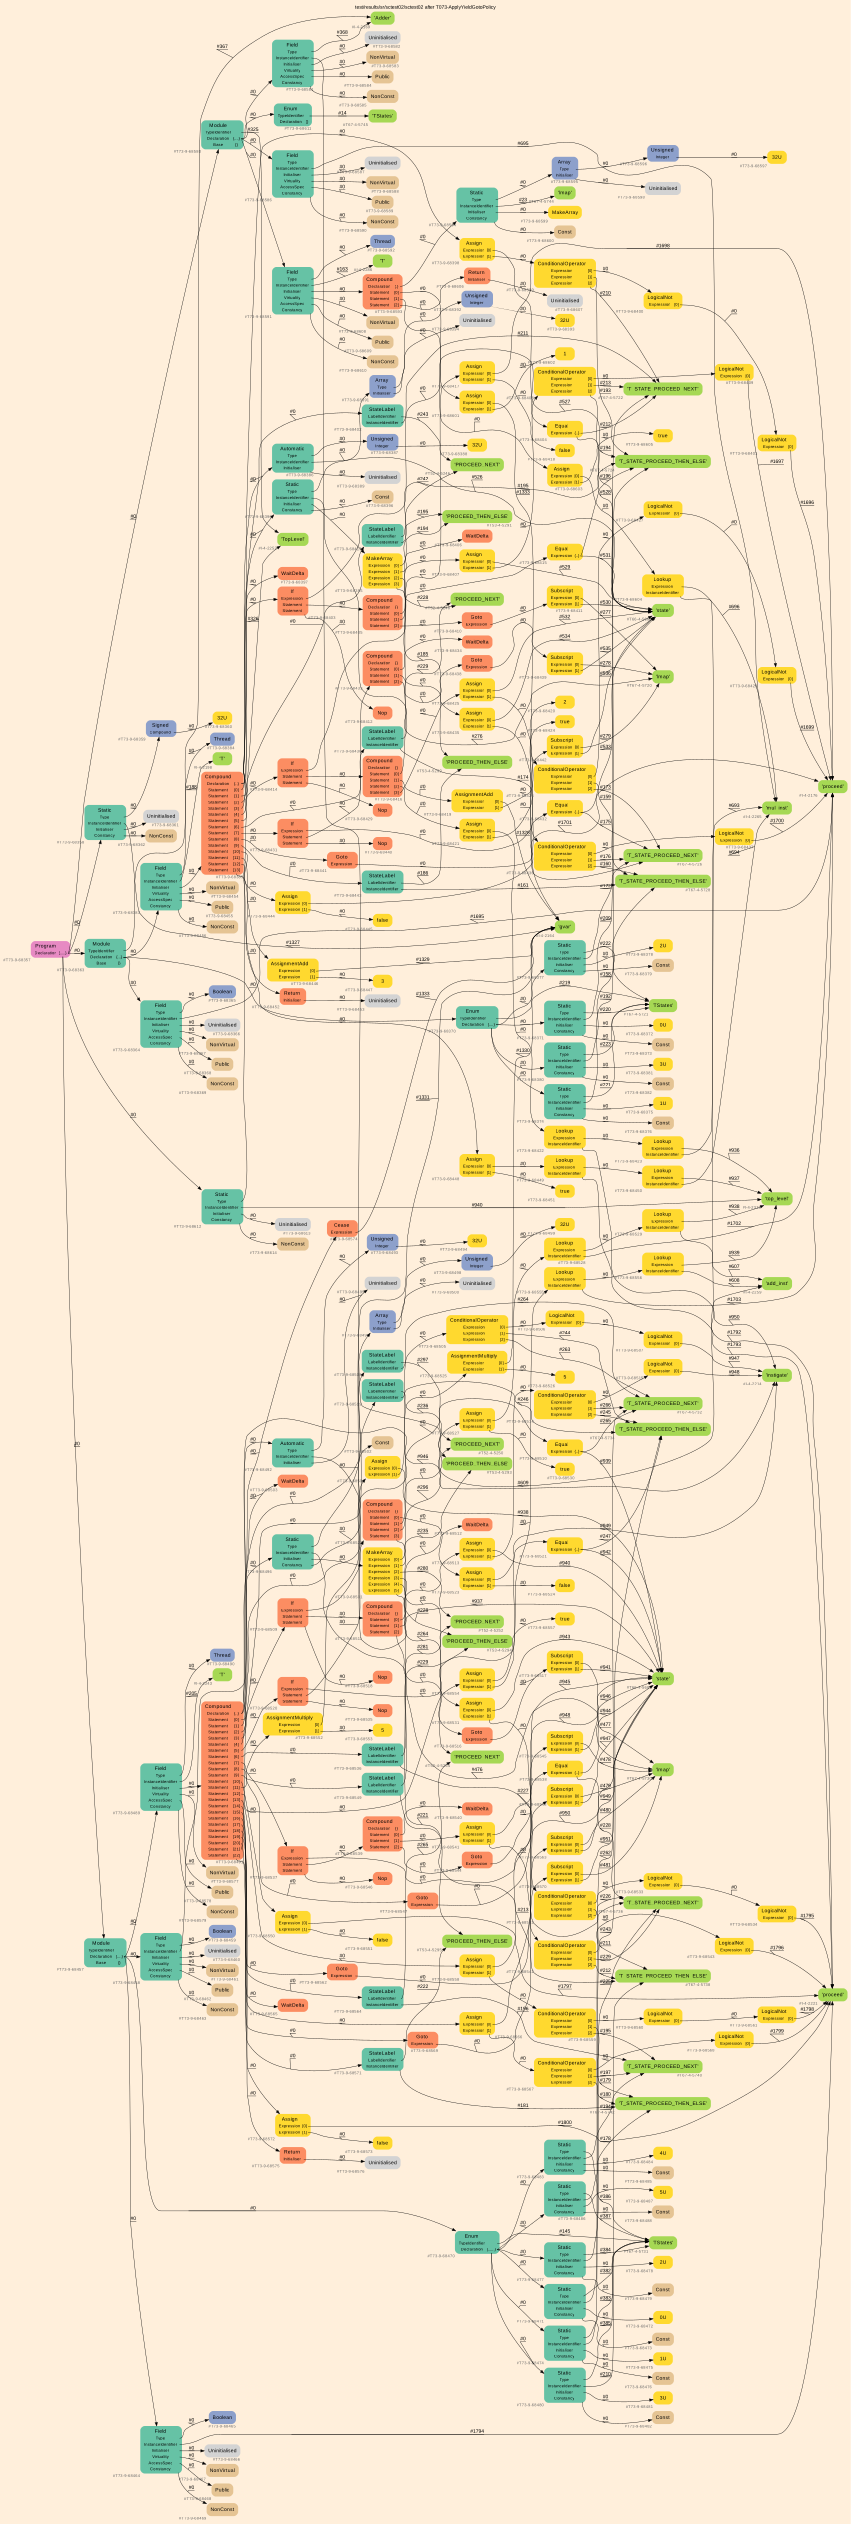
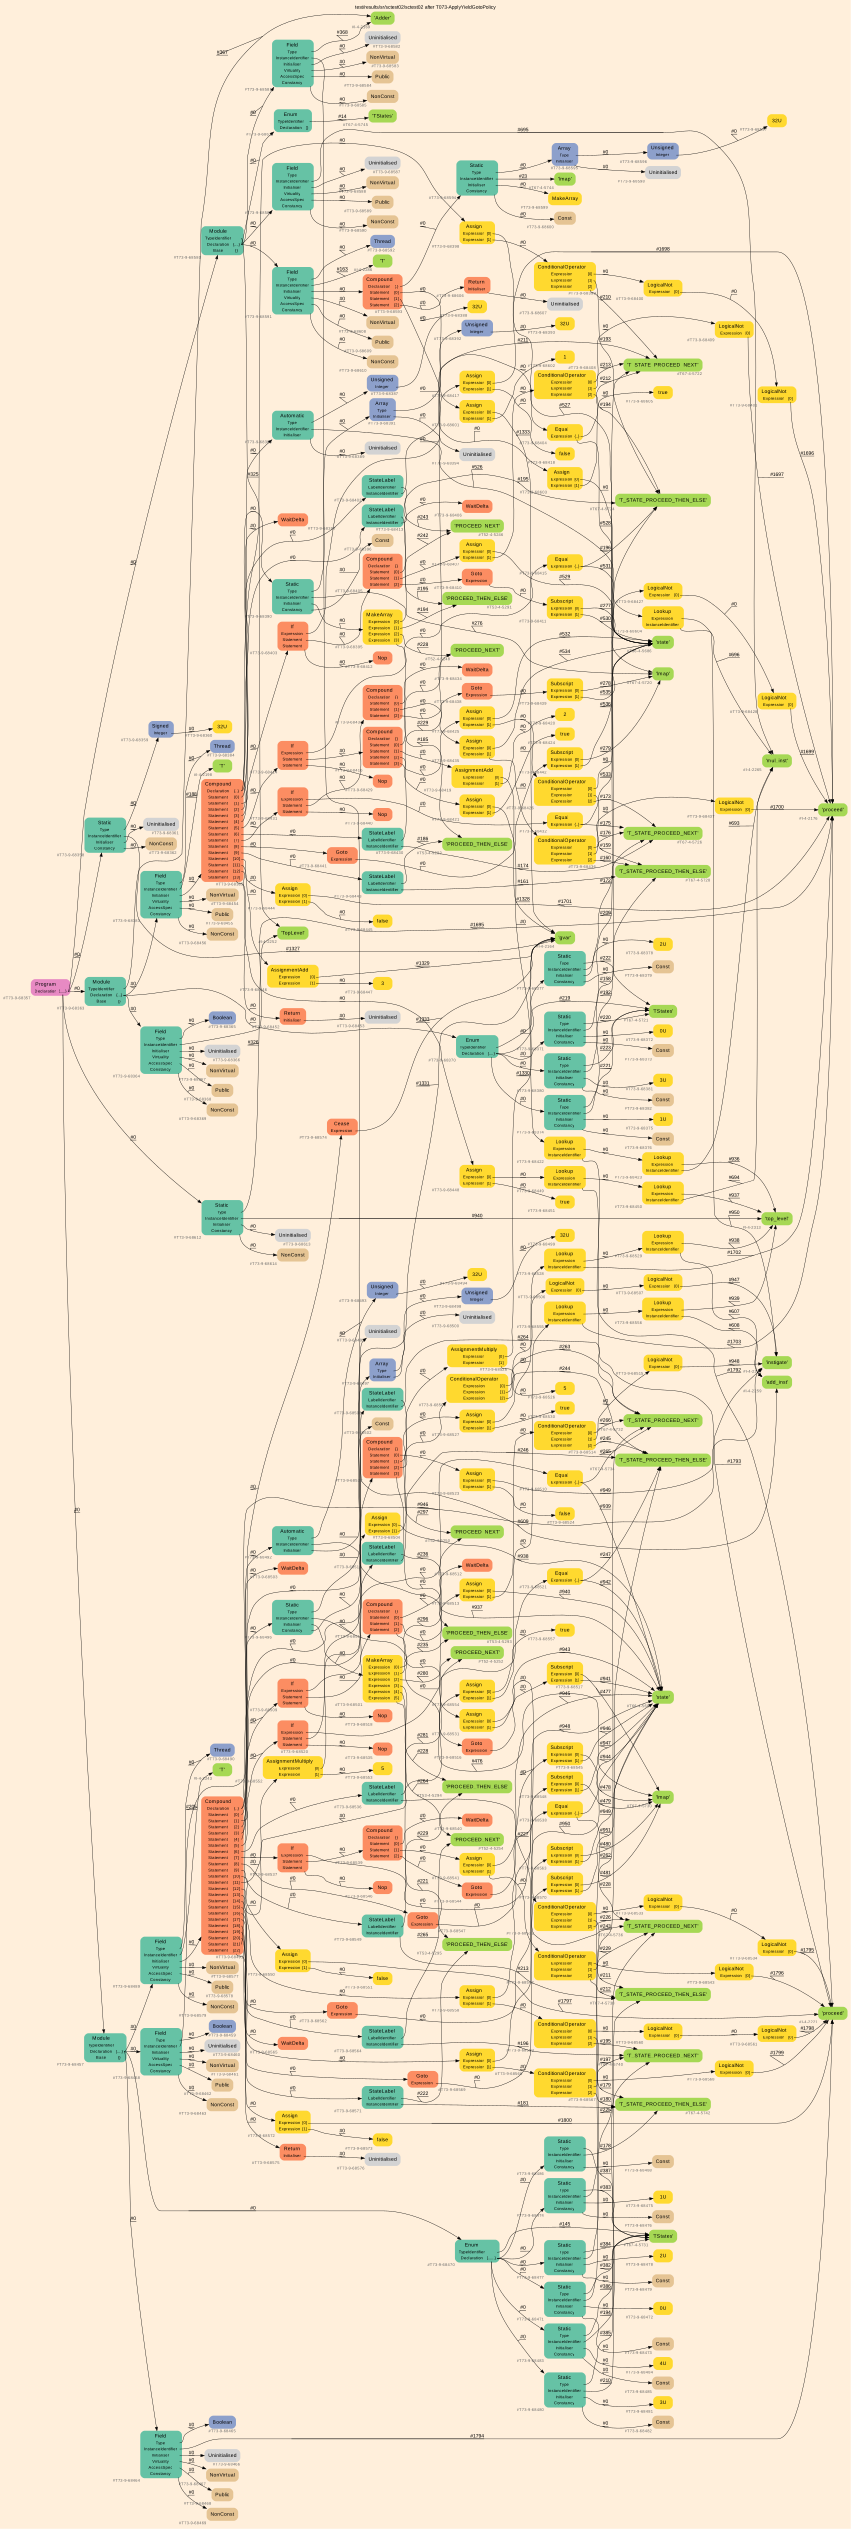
node "Signed": text "Compound" -> "Integer"
node "5U": removed
